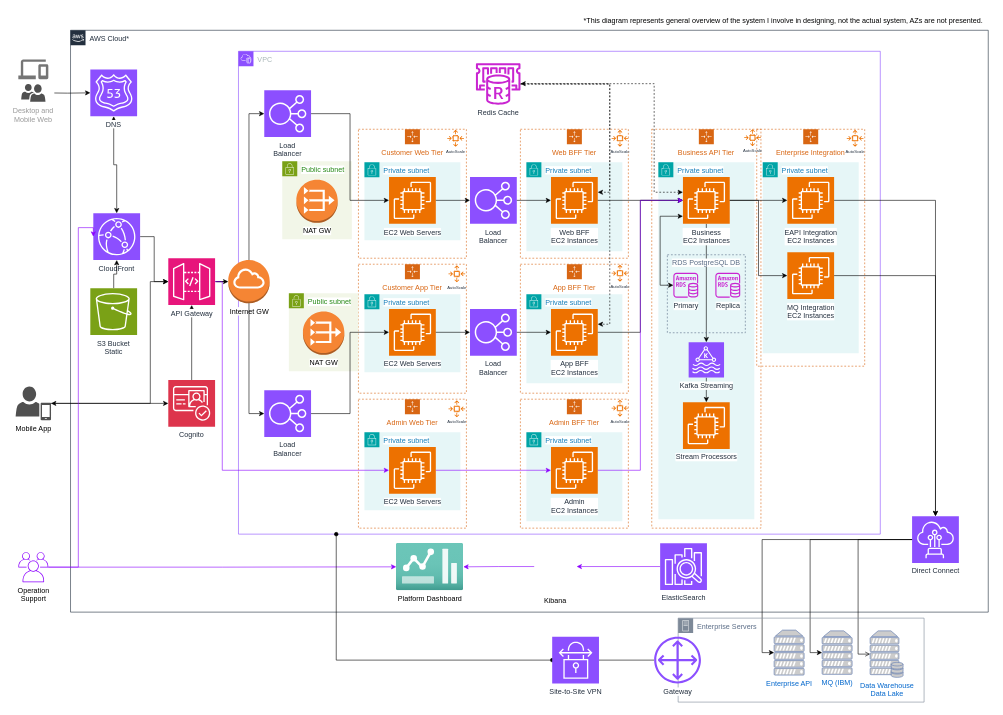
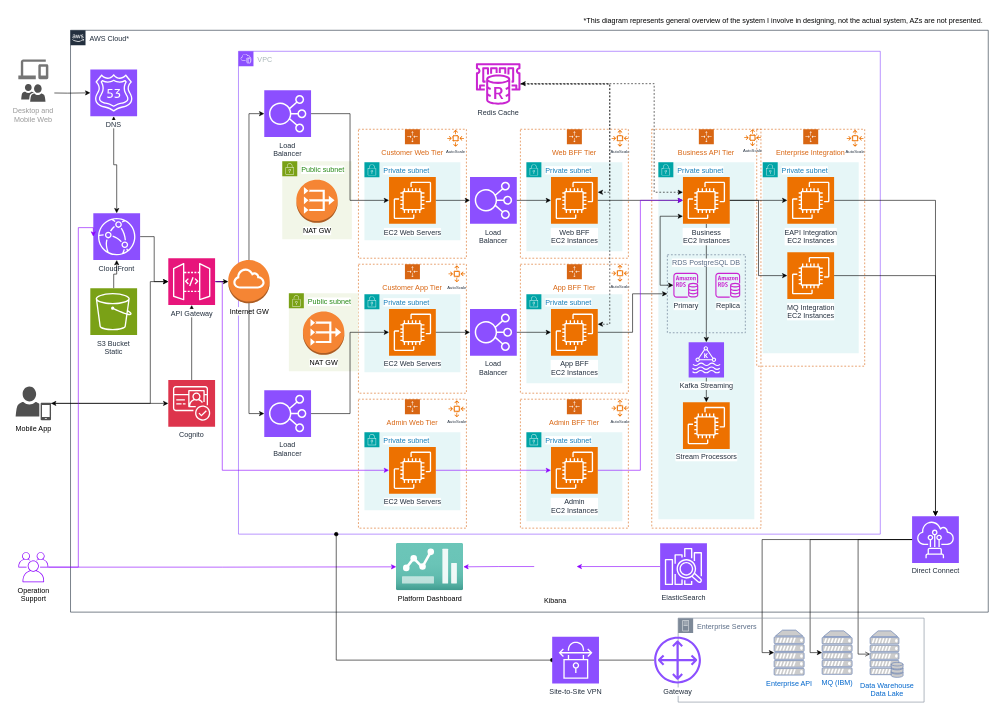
edge "App BFF EC2 Instances" -> "Business EC2 Instances": now "App BFF EC2 Instances" -> "RDS PostgreSQL DB"
